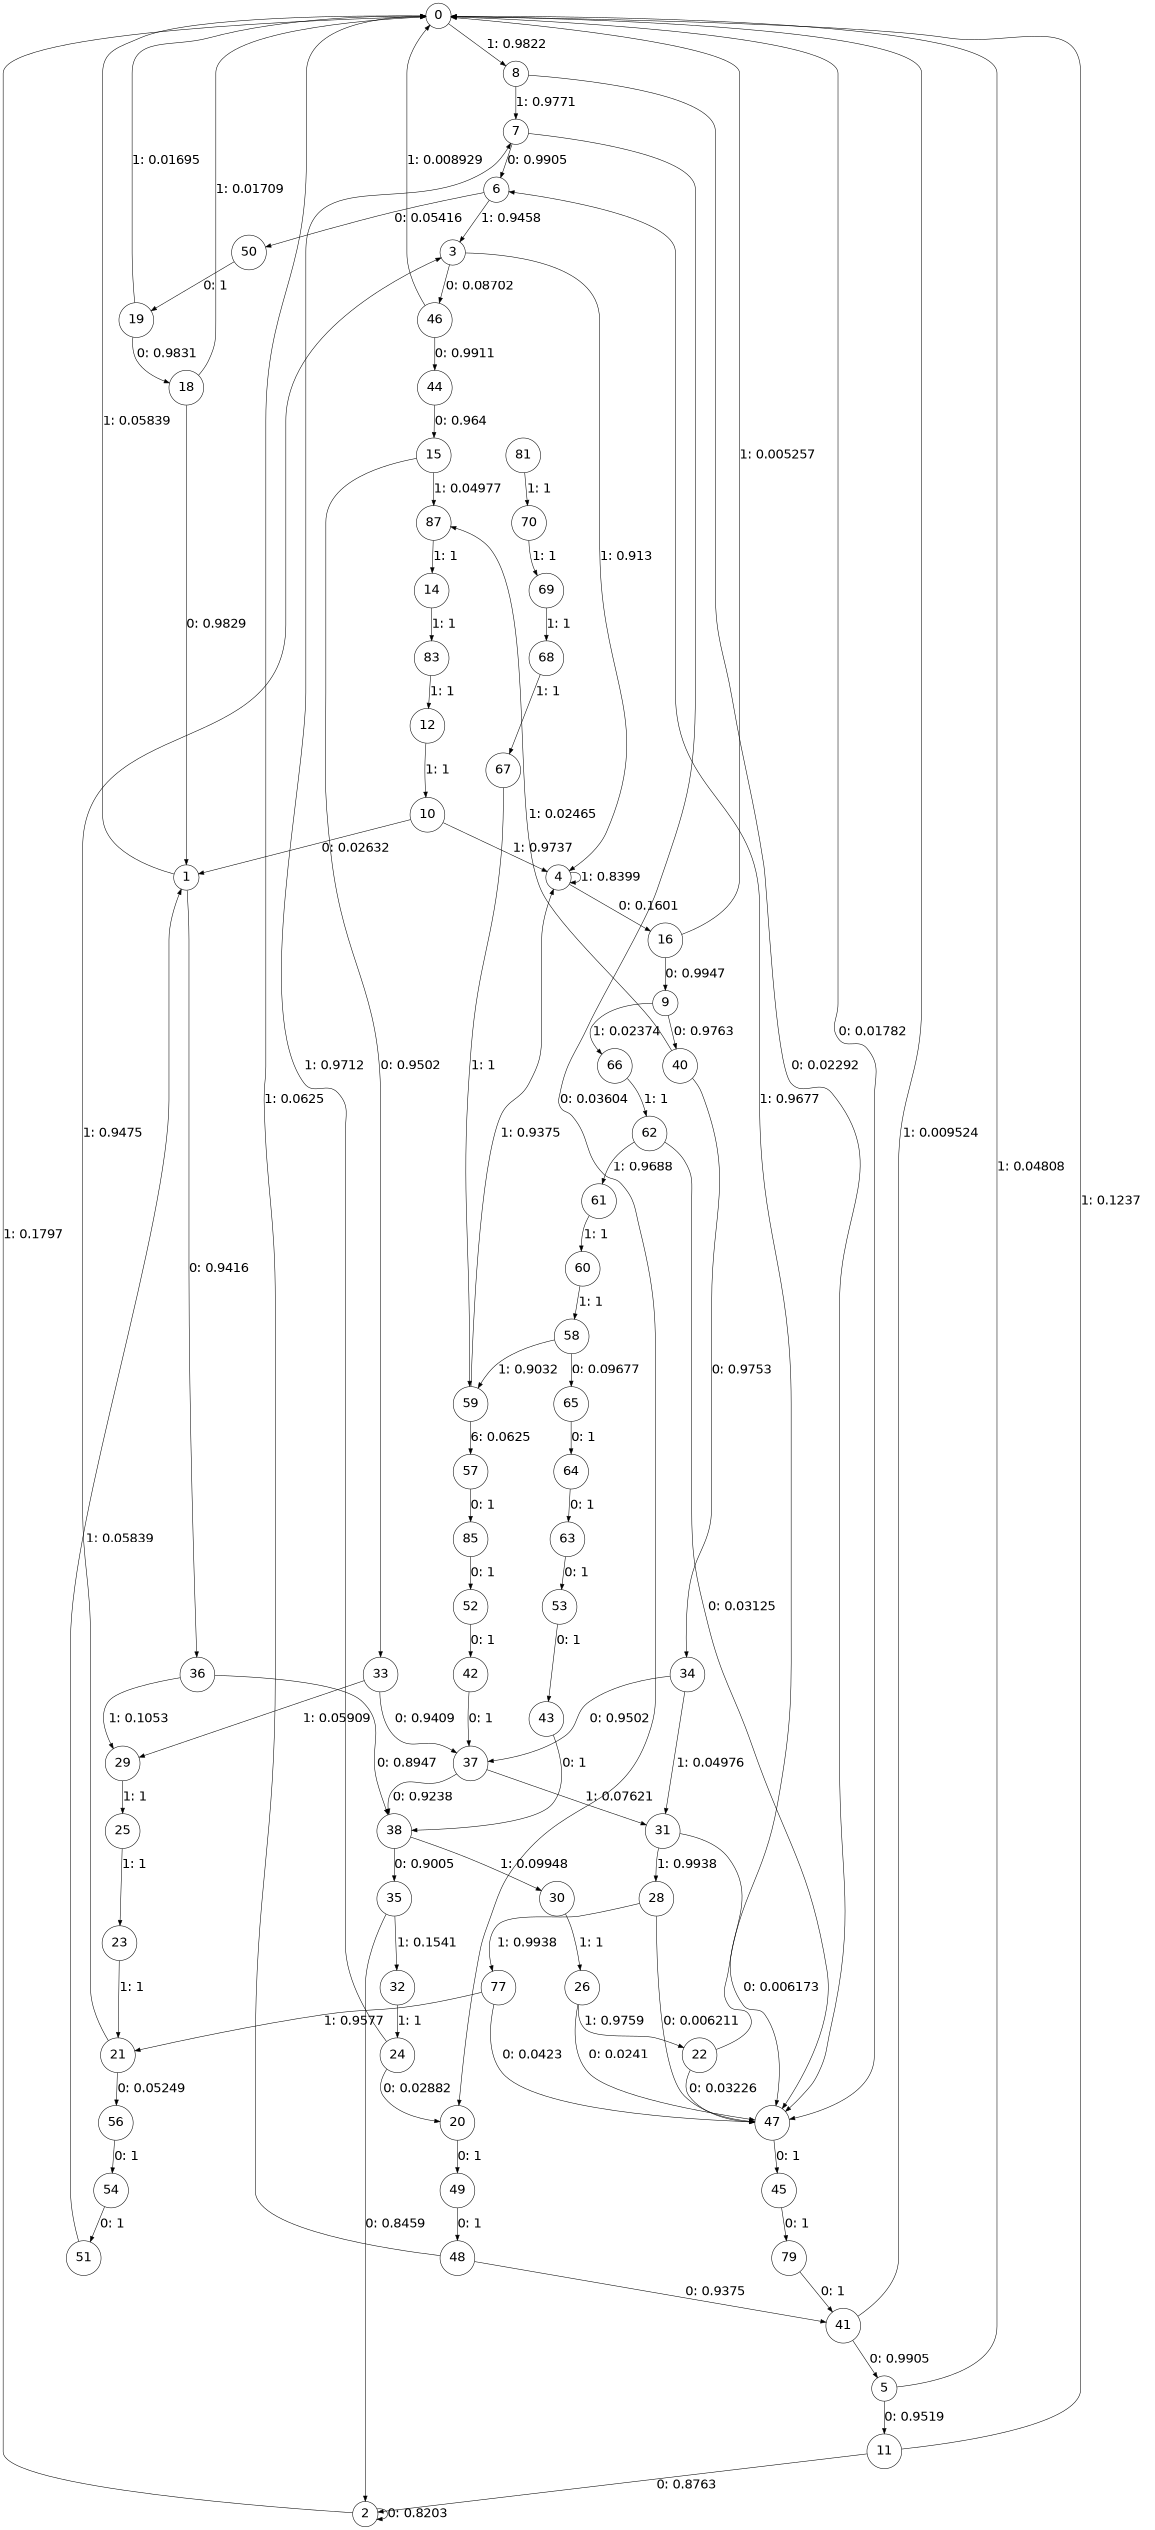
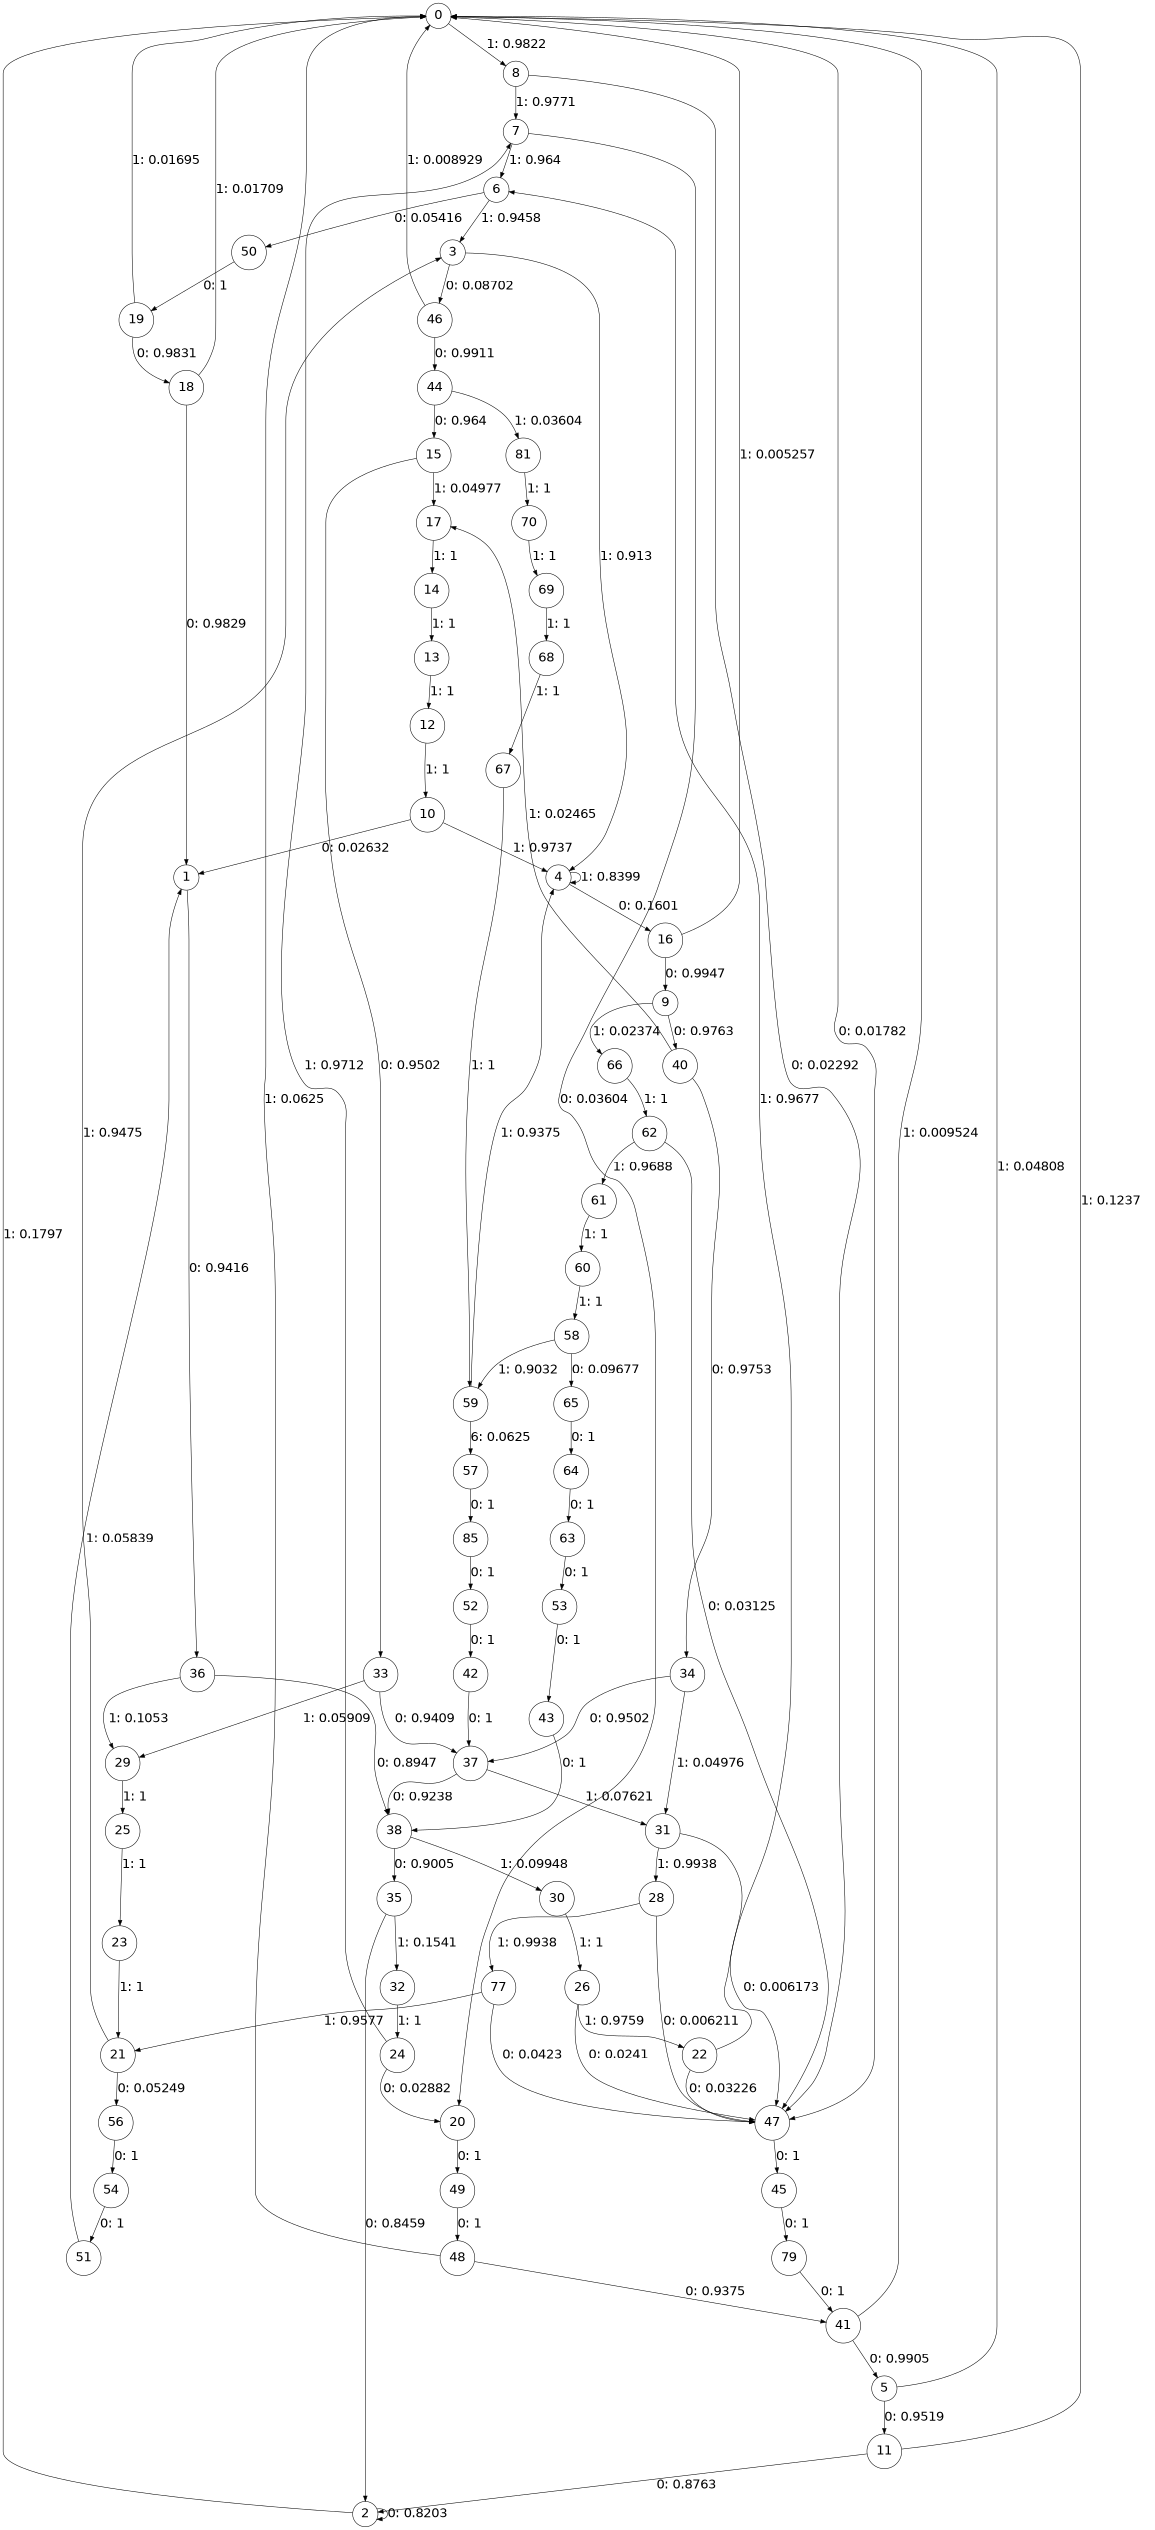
edge "7" -> "6": label "0: 0.9905   " -> "1: 0.964    "
edge "1" -> "0": removed, label "1: 0.05839"
edge "44" -> "81": added, label "1: 0.03604"
node "87": label "87" -> "17"
node "83": label "83" -> "13"
